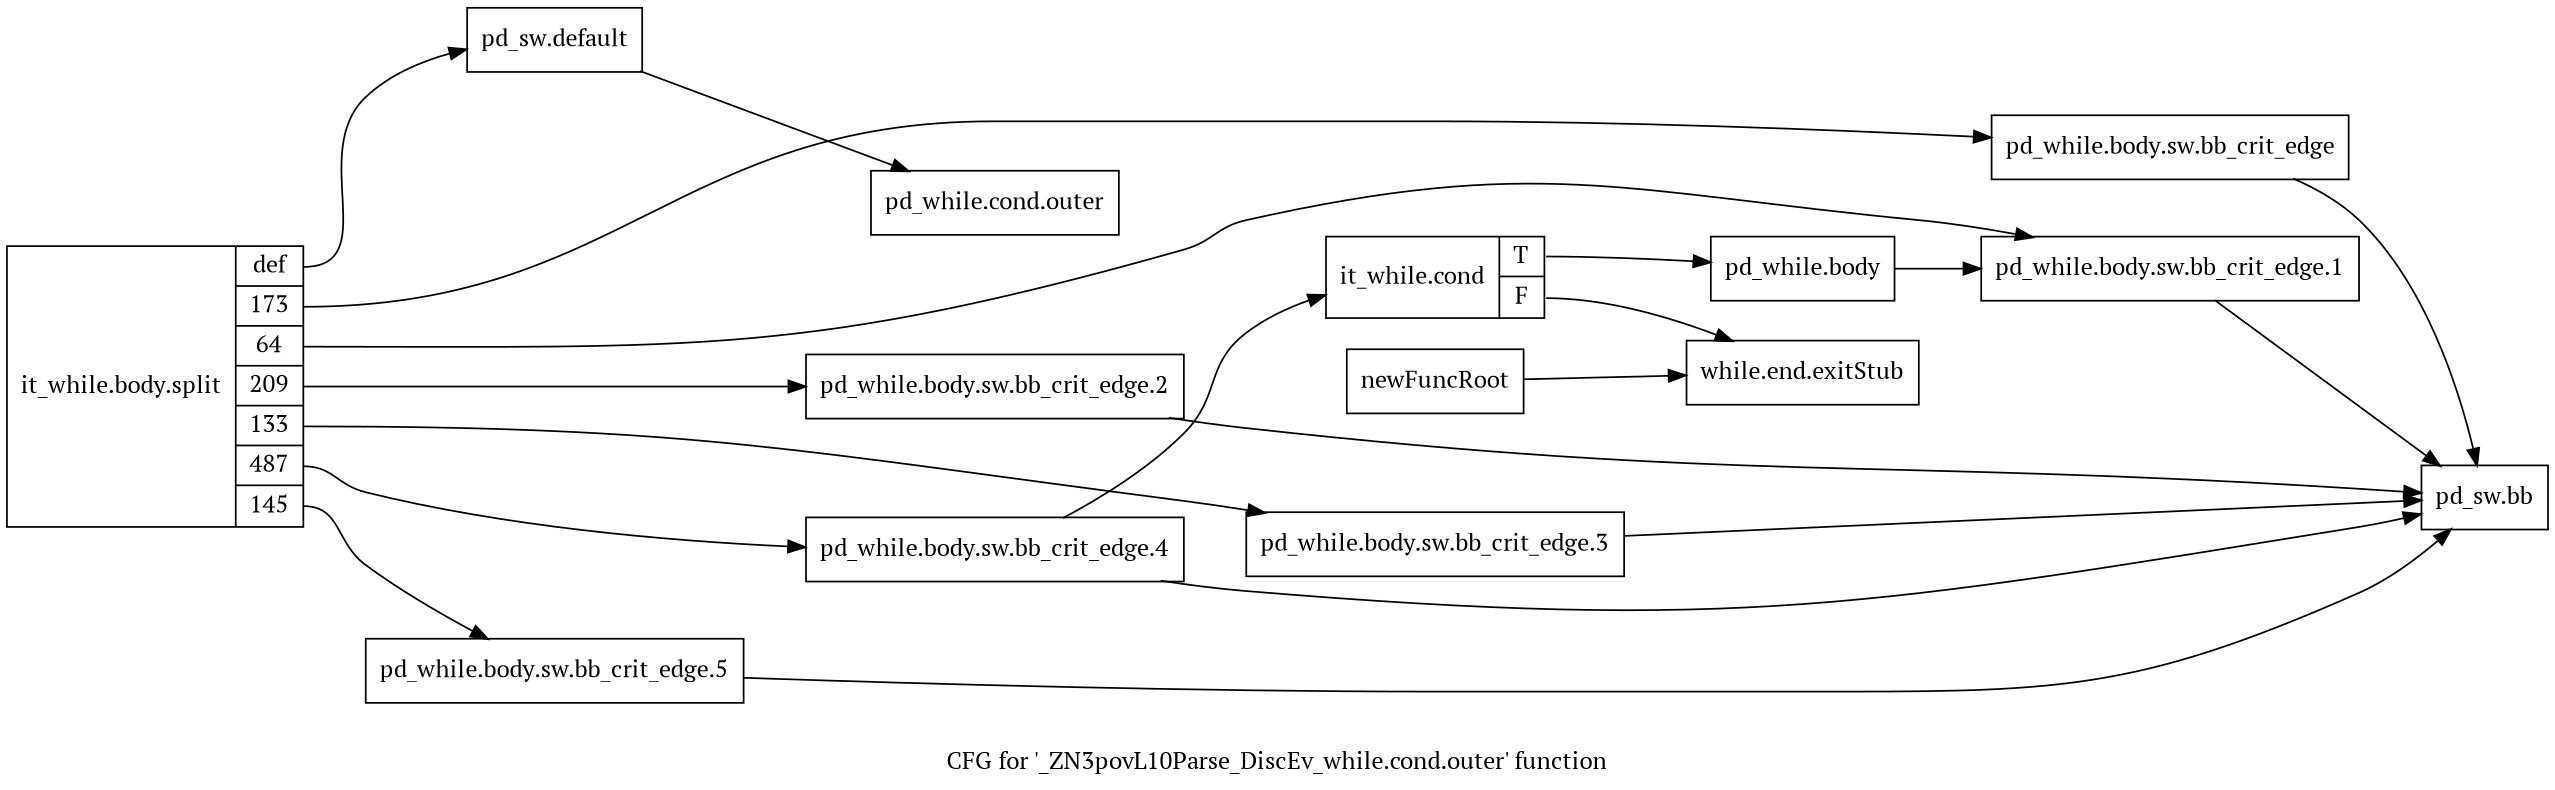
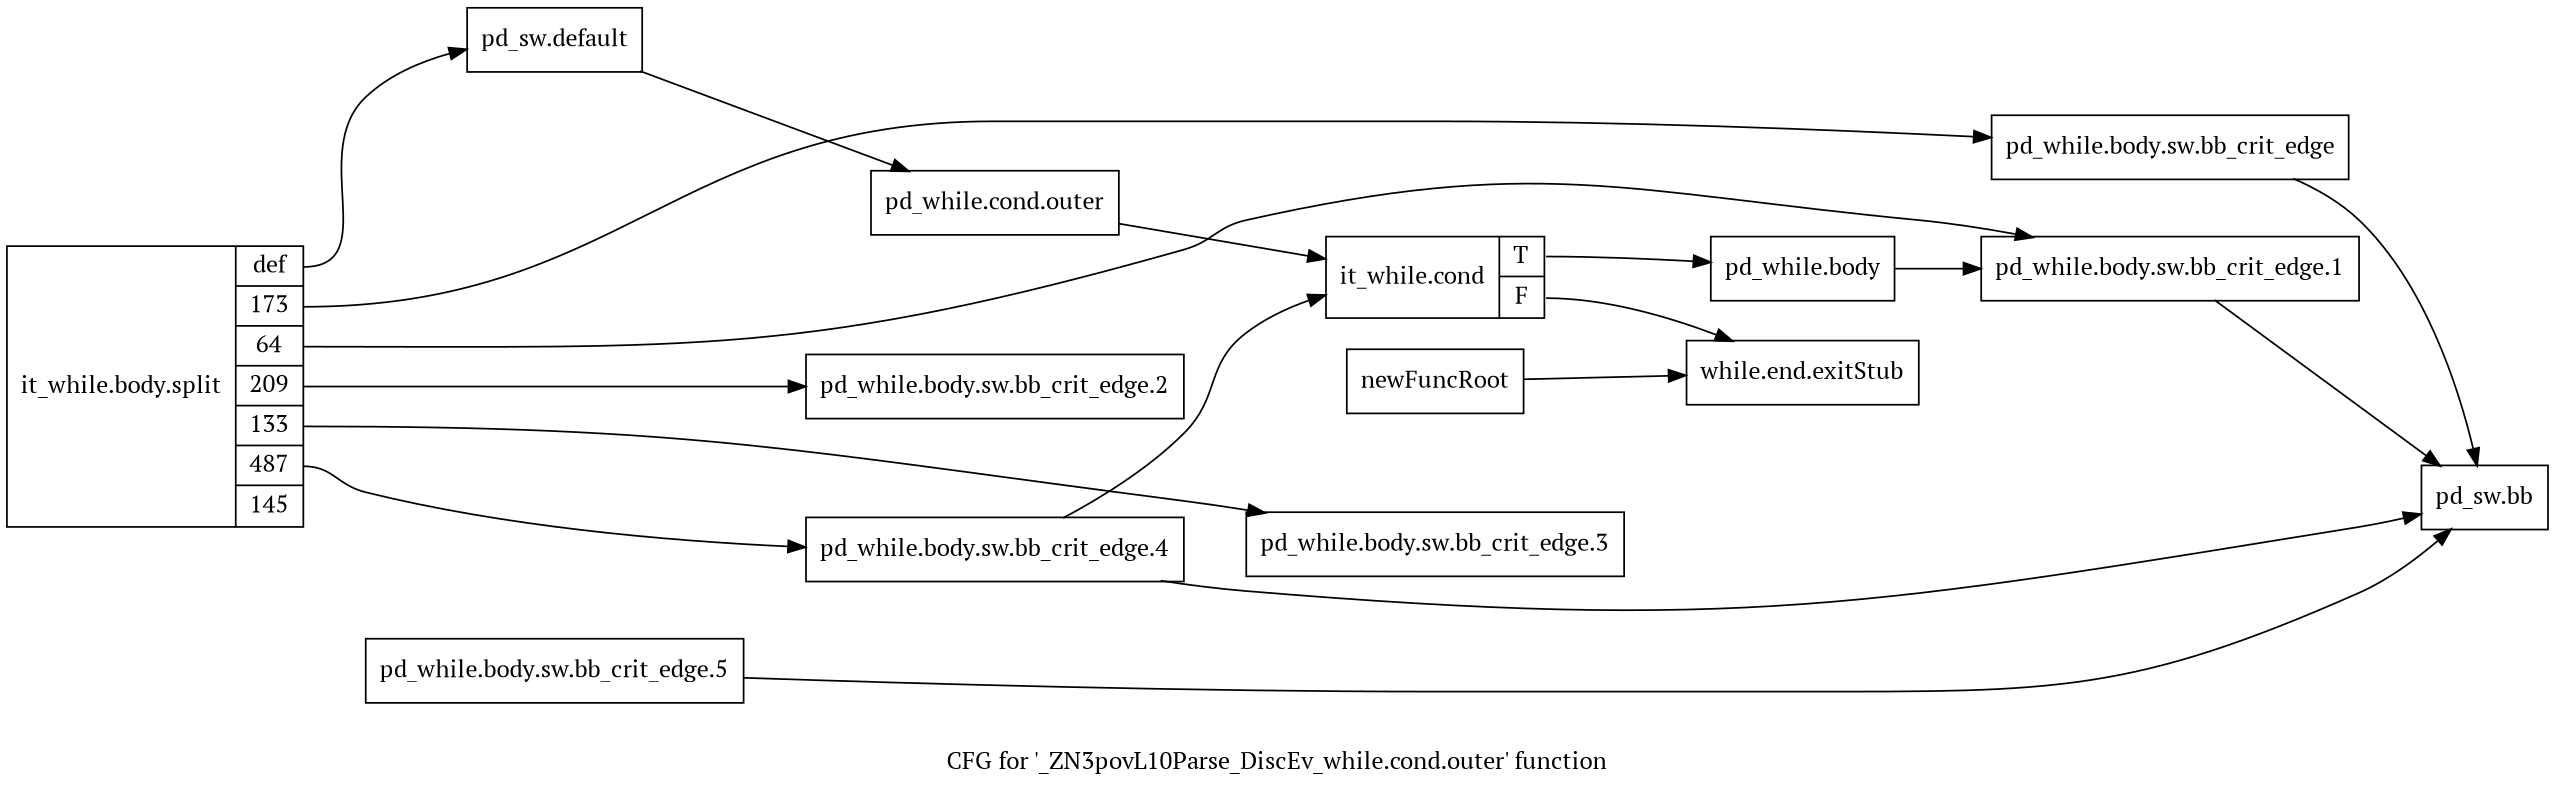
edge "pd_while.cond.outer" -> "it_while.cond": added
edge "pd_while.body.sw.bb_crit_edge.2" -> "pd_sw.bb": removed
edge "pd_while.body.sw.bb_crit_edge.3" -> "pd_sw.bb": removed
edge "it_while.body.split" -> "pd_while.body.sw.bb_crit_edge.5": removed
